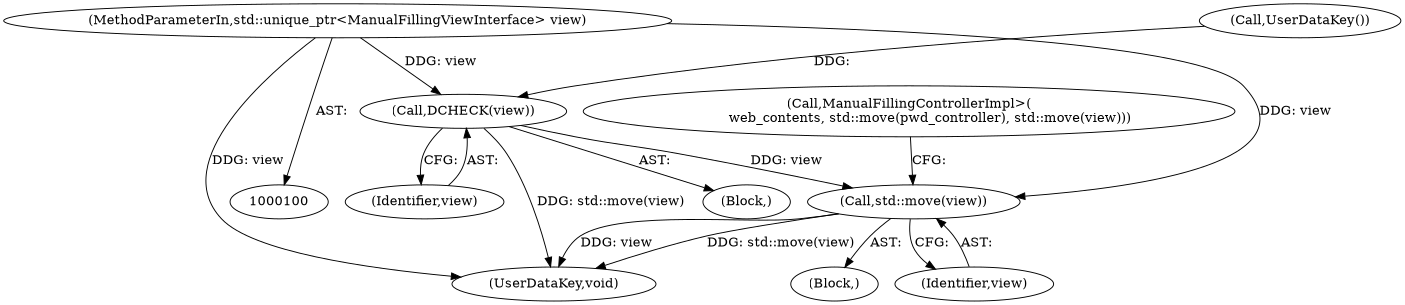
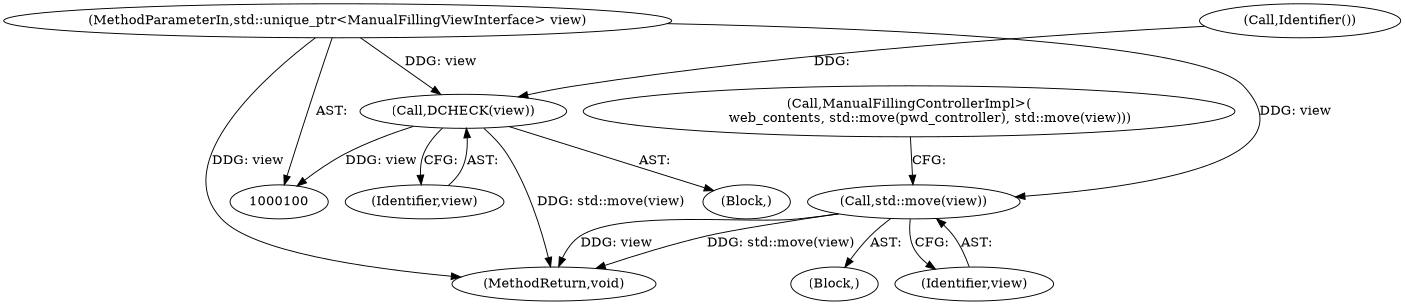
node "(Call,UserDataKey())": label "(Call,UserDataKey())" -> "(Call,Identifier())"
edge "(Call,DCHECK(view))" -> "(Call,std::move(view))": now "(Call,DCHECK(view))" -> "1000100"
node "(UserDataKey,void)": label "(UserDataKey,void)" -> "(MethodReturn,void)"
